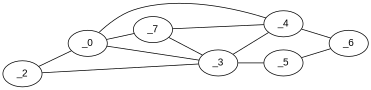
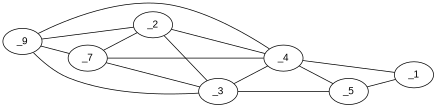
edge "_2" -- "_7": added
edge "_2" -- "_4": added
node "_0": label "_0" -> "_9"
node "_6": label "_6" -> "_1"
edge "_4" -- "_5": added
